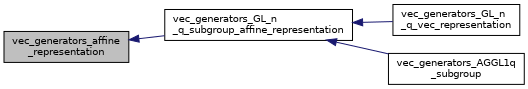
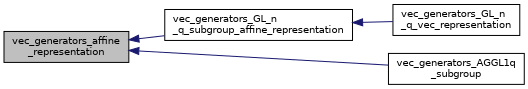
edge "vec_generators_AGGL1q _subgroup" -> "vec_generators_GL_n _q_subgroup_affine_representation": now "vec_generators_AGGL1q _subgroup" -> "vec_generators_affine _representation"
